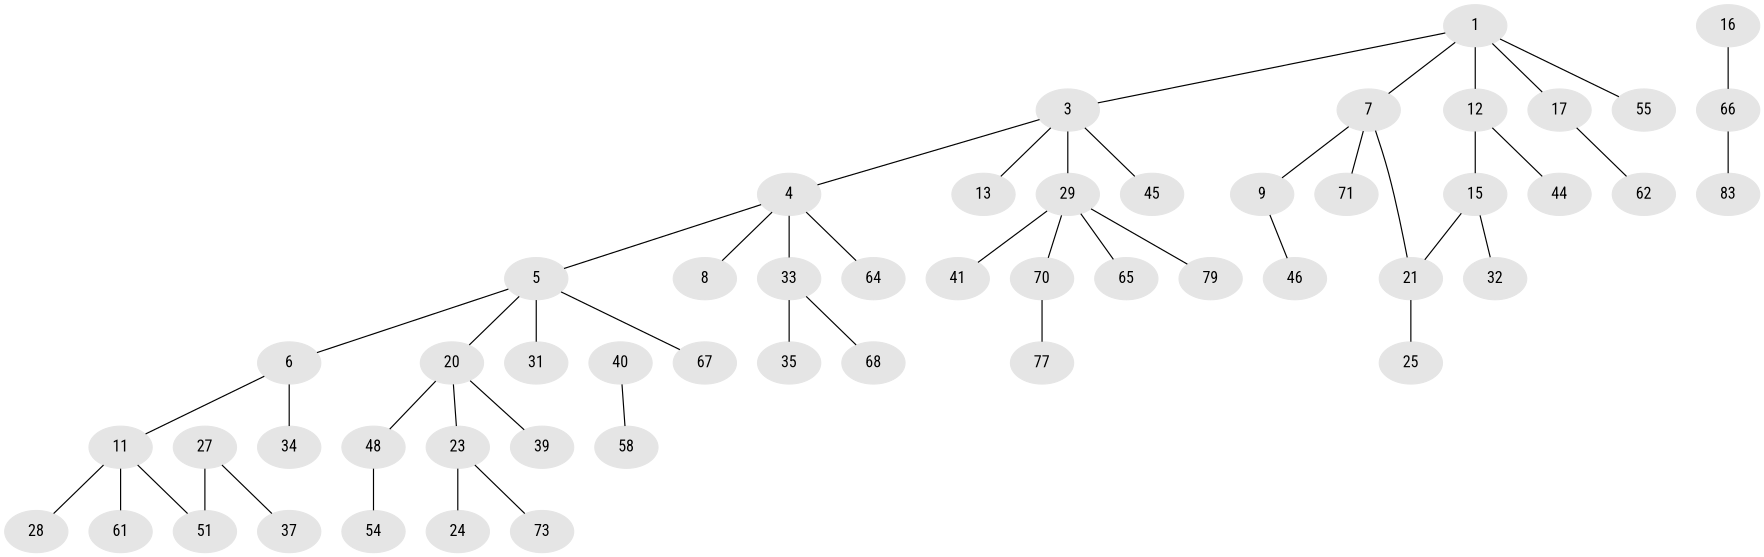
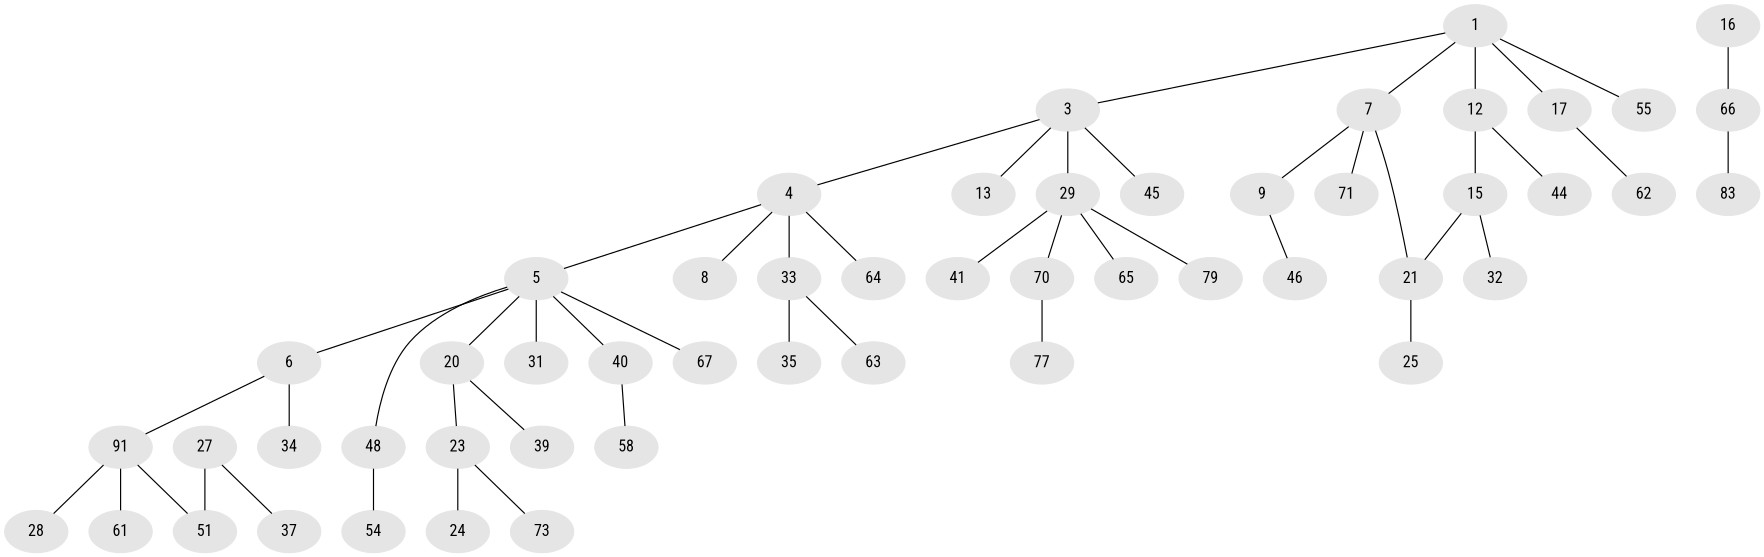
edge "5" -- "40": added
node "68": label "68" -> "63"
edge "20" -- "48": now "5" -- "48"
node "11": label "11" -> "91"
